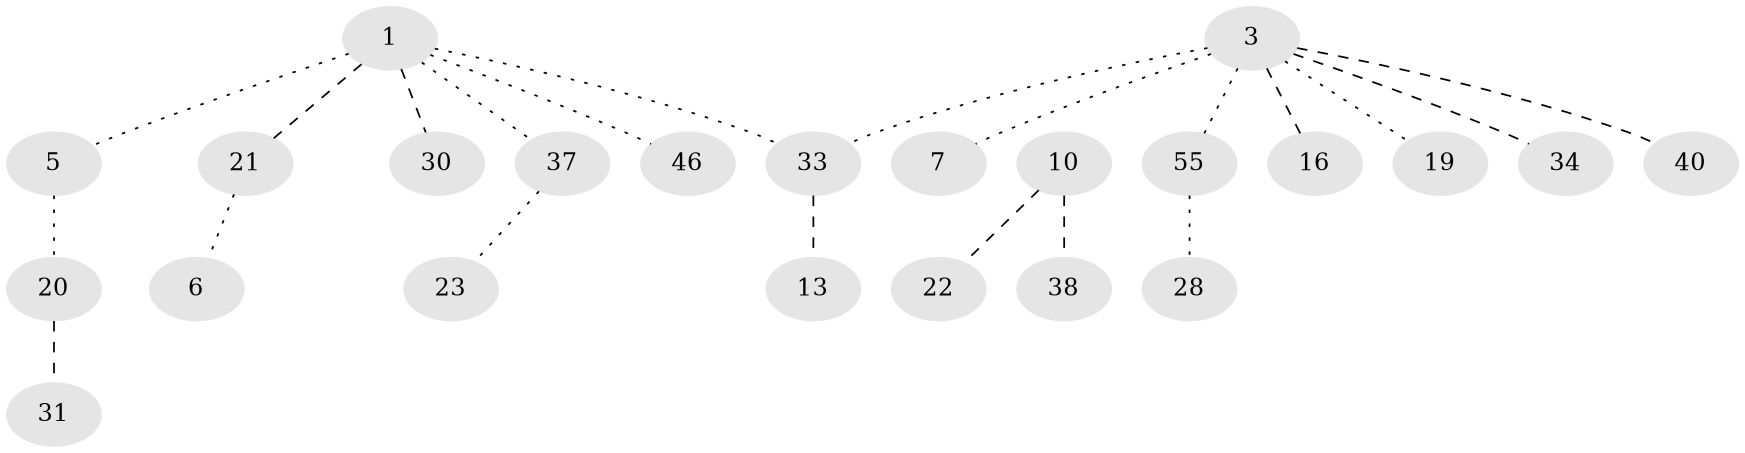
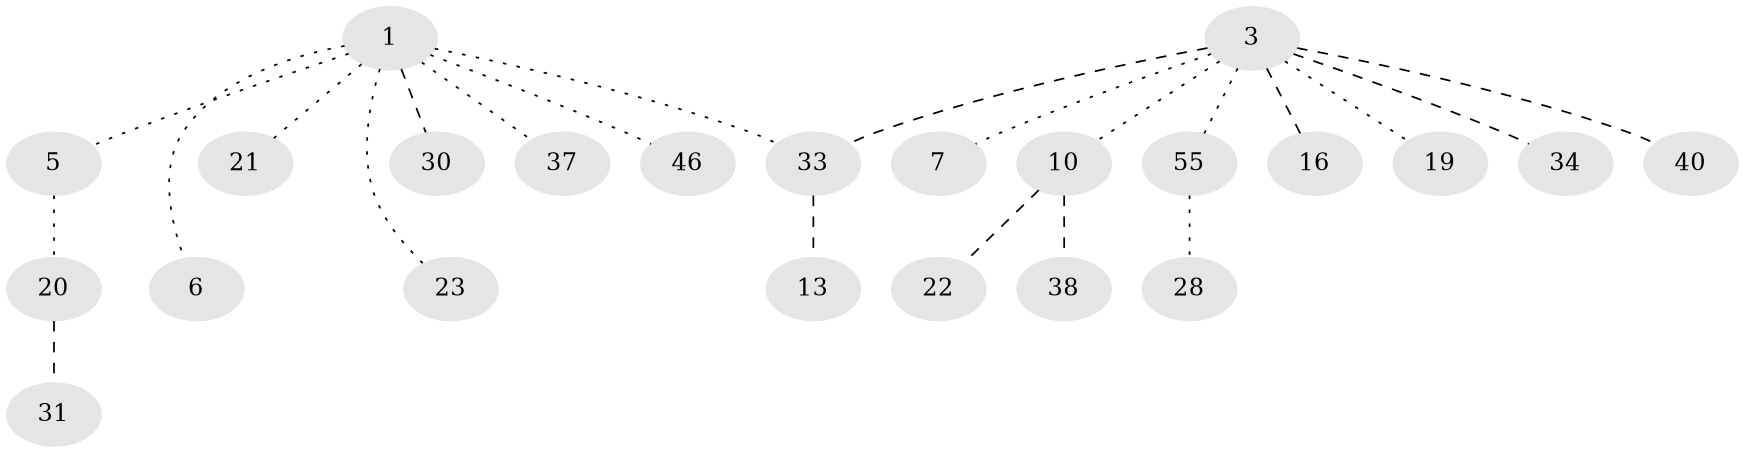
edge "3" -- "33": style dotted -> dashed
edge "1" -- "21": style dashed -> dotted
edge "3" -- "10": added
edge "37" -- "23": now "1" -- "23"
edge "21" -- "6": now "1" -- "6"
